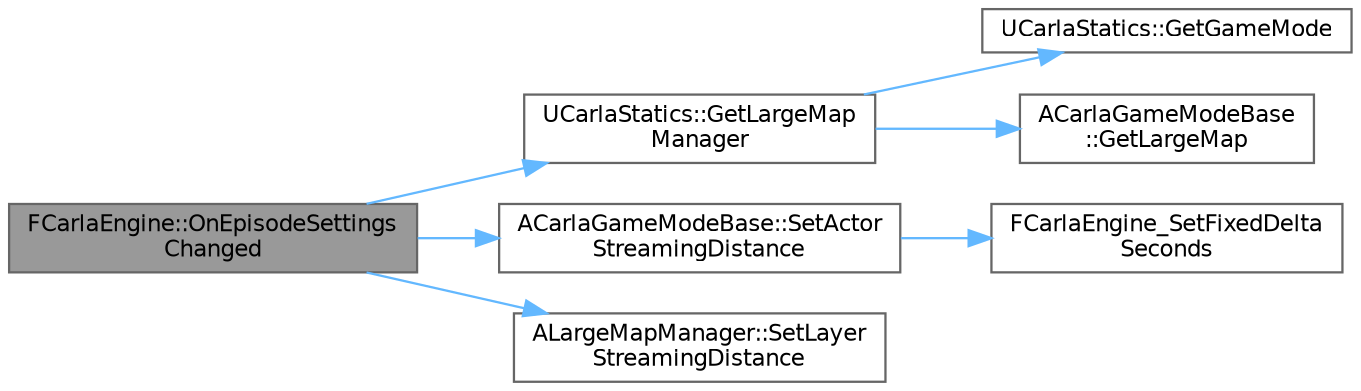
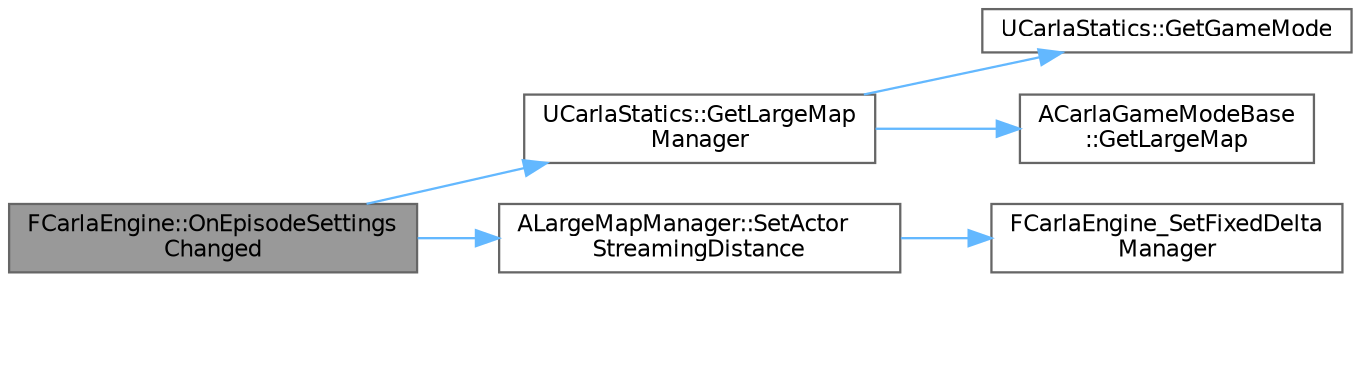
node "ACarlaGameModeBase::SetActor StreamingDistance": label "ACarlaGameModeBase::SetActor StreamingDistance" -> "ALargeMapManager::SetActor StreamingDistance"
node "FCarlaEngine_SetFixedDelta Seconds": label "FCarlaEngine_SetFixedDelta Seconds" -> "FCarlaEngine_SetFixedDelta Manager"
node "ALargeMapManager::SetLayer StreamingDistance": removed
